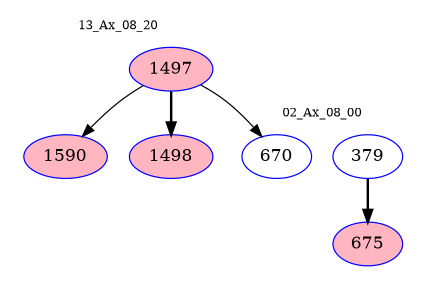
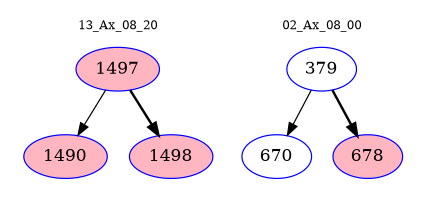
edge "1497" -> "670": now "379" -> "670"
node "1590": label "1590" -> "1490"
node "675": label "675" -> "678"
